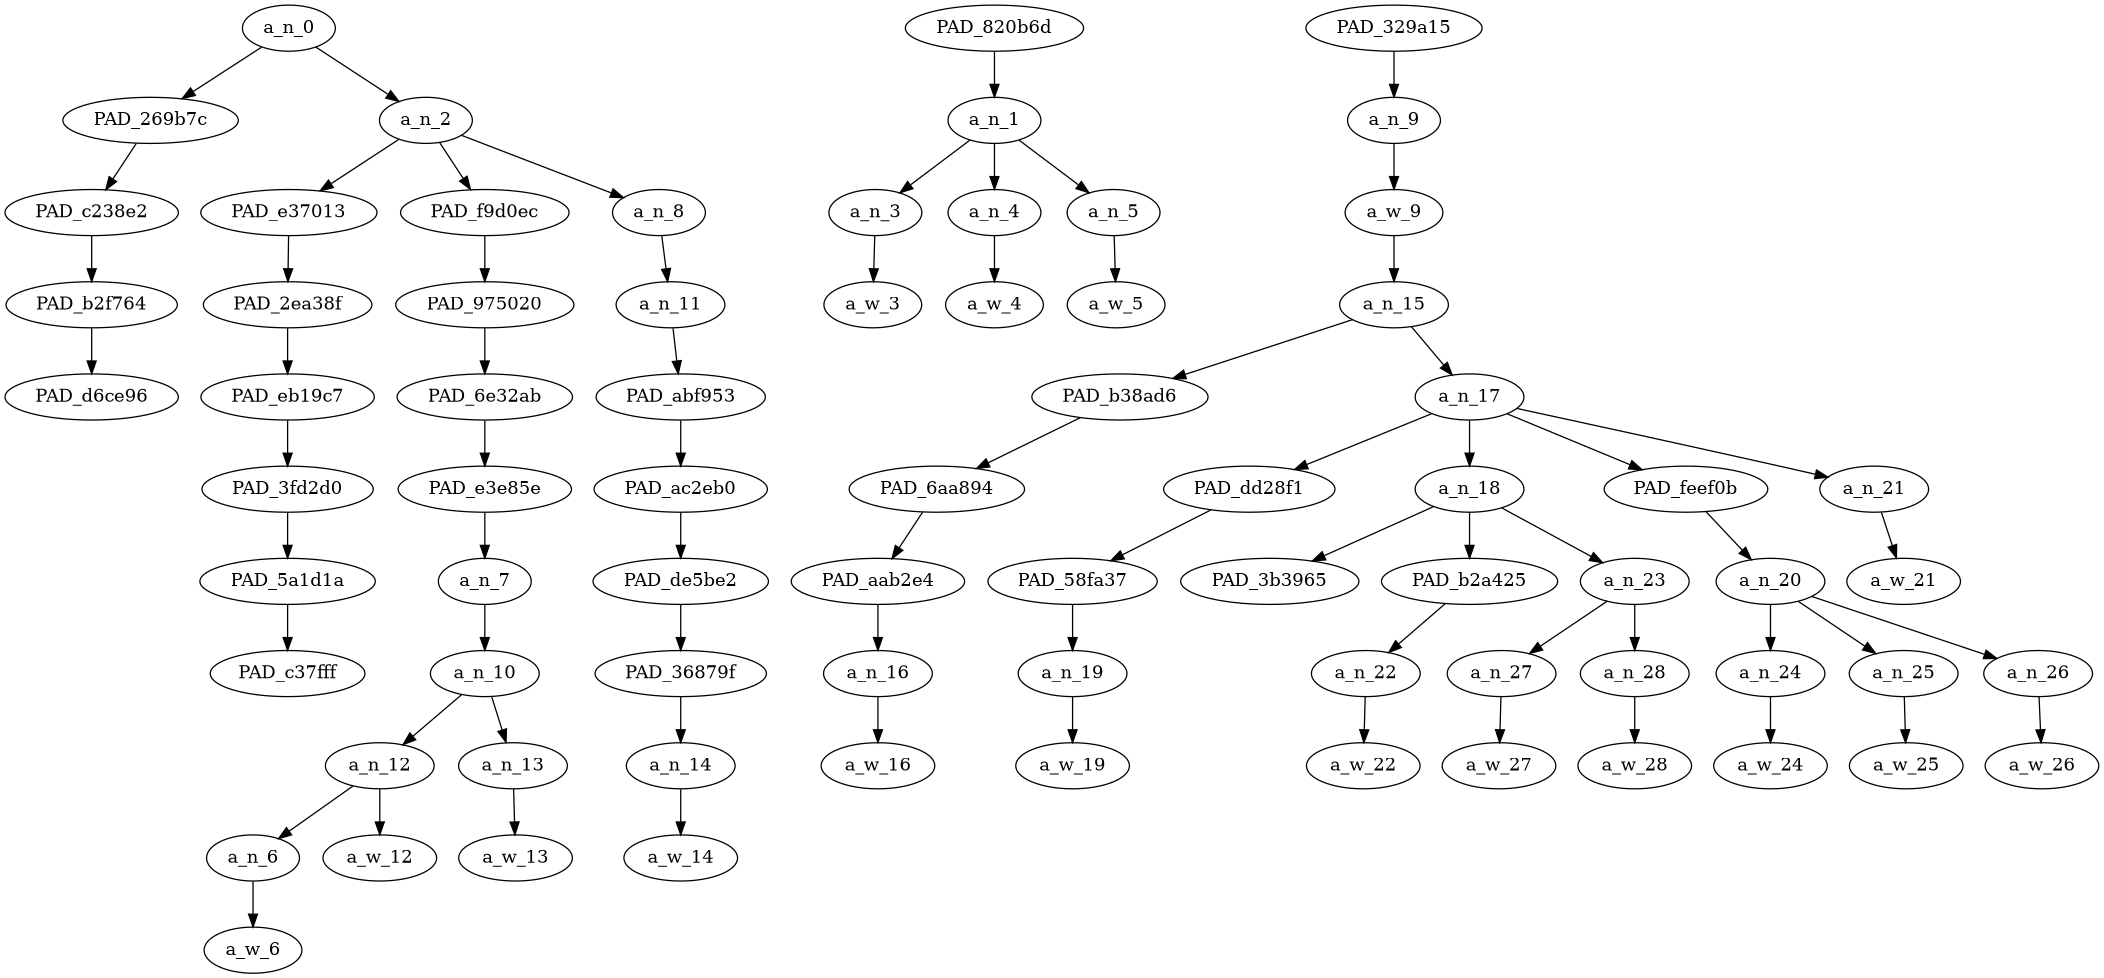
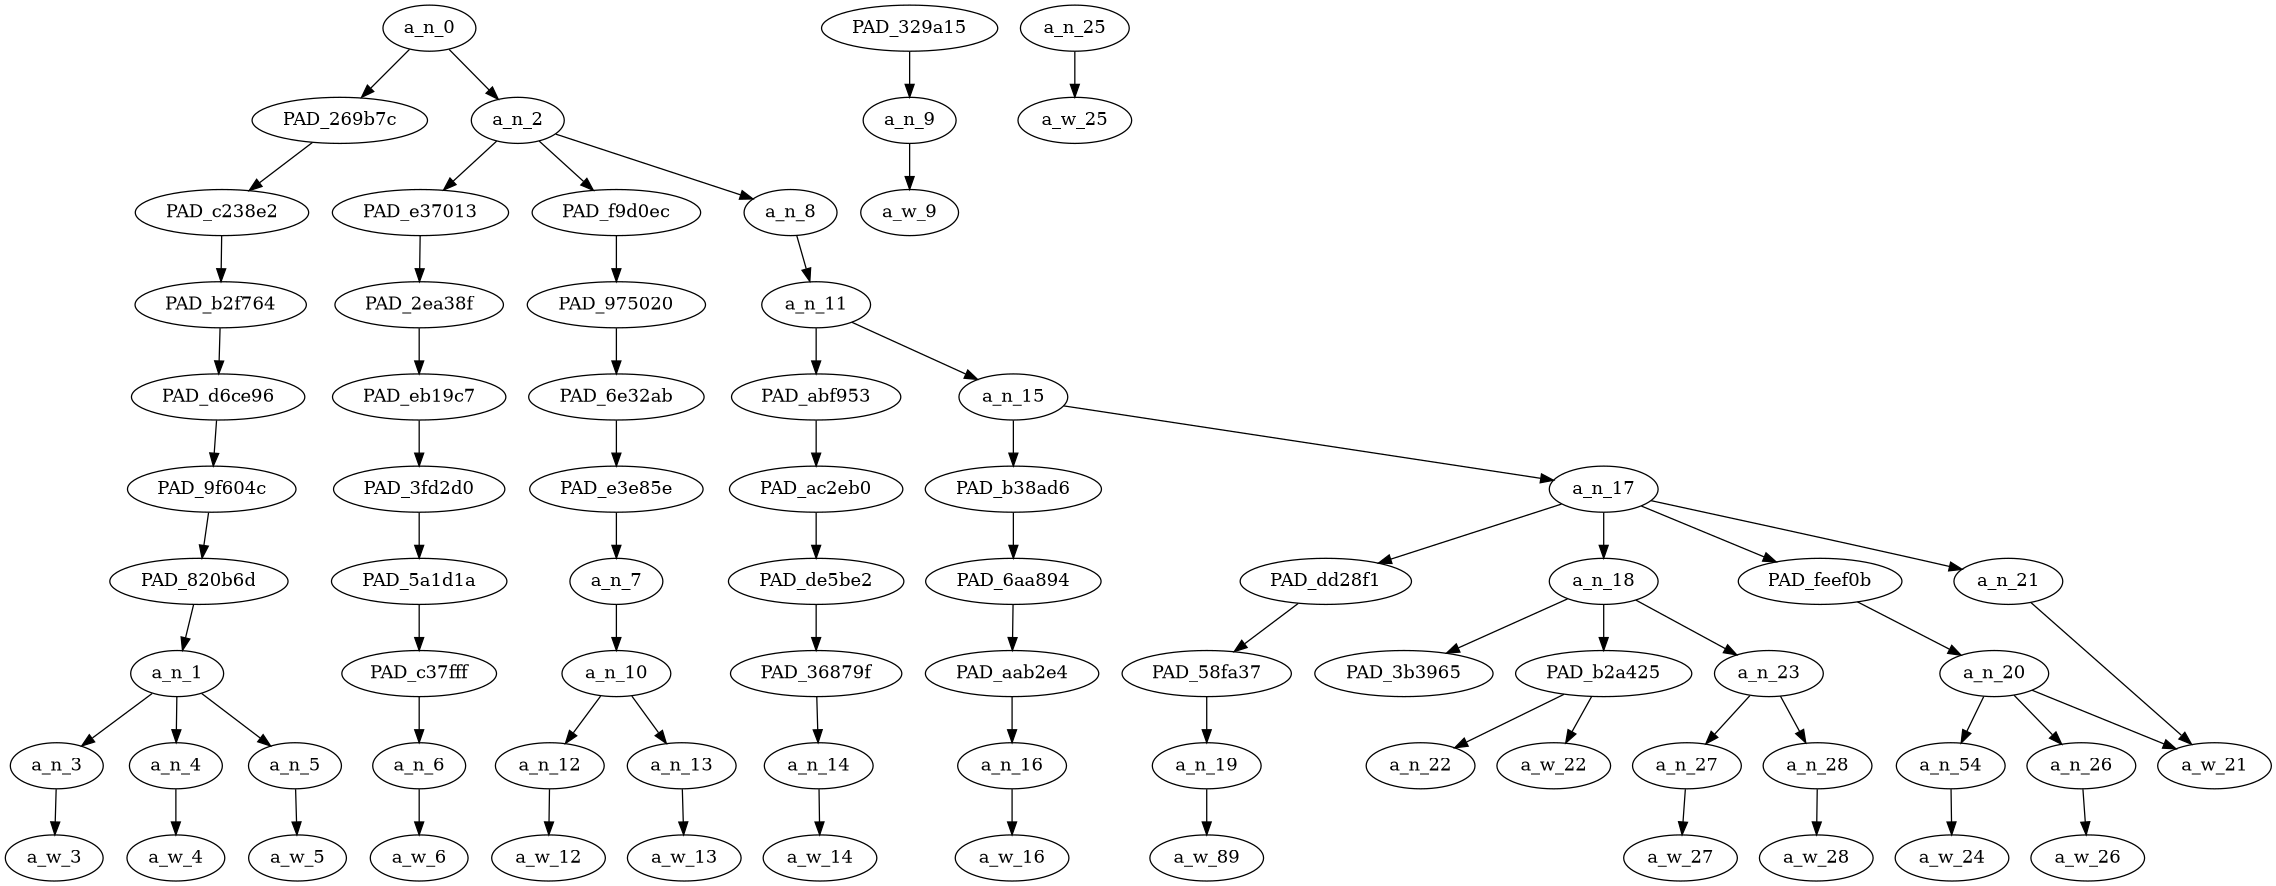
edge "a_w_9" -> "a_n_15": now "a_n_11" -> "a_n_15"
node "PAD_9f604c": added
edge "a_n_20" -> "a_n_25": now "a_n_20" -> "a_w_21"
node "a_n_24": label "a_n_24" -> "a_n_54"
edge "a_n_22" -> "a_w_22": now "PAD_b2a425" -> "a_w_22"
node "a_w_19": label "a_w_19" -> "a_w_89"
edge "a_n_12" -> "a_n_6": now "PAD_c37fff" -> "a_n_6"
